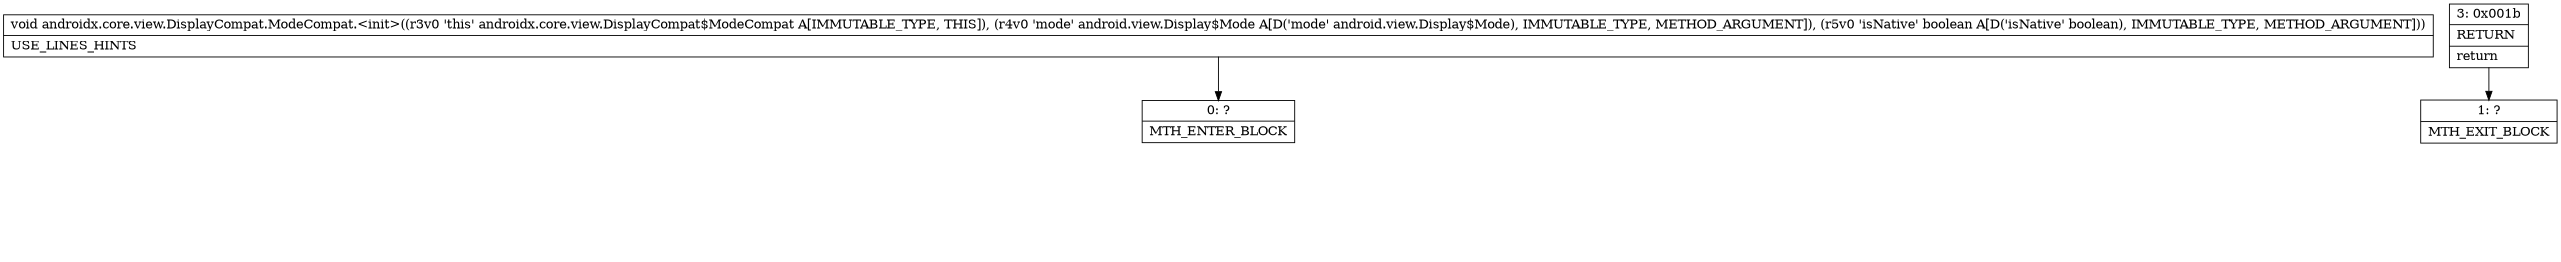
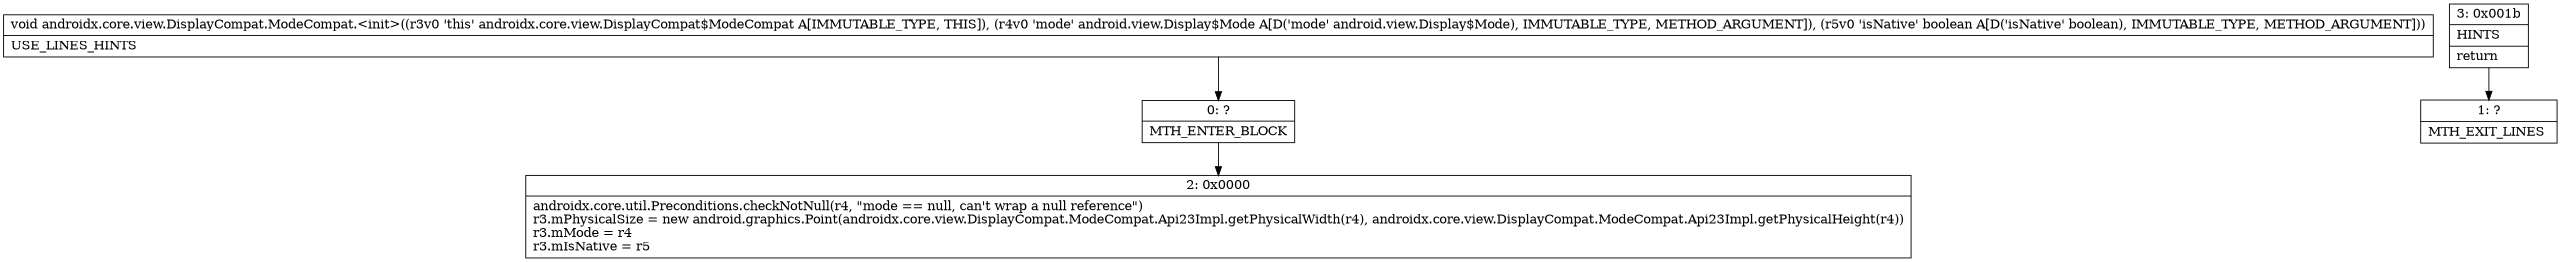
node "3: 0x001b": text "RETURN" -> "HINTS"
node "1: ?": text "MTH_EXIT_BLOCK" -> "MTH_EXIT_LINES"
node "2: 0x0000": added
